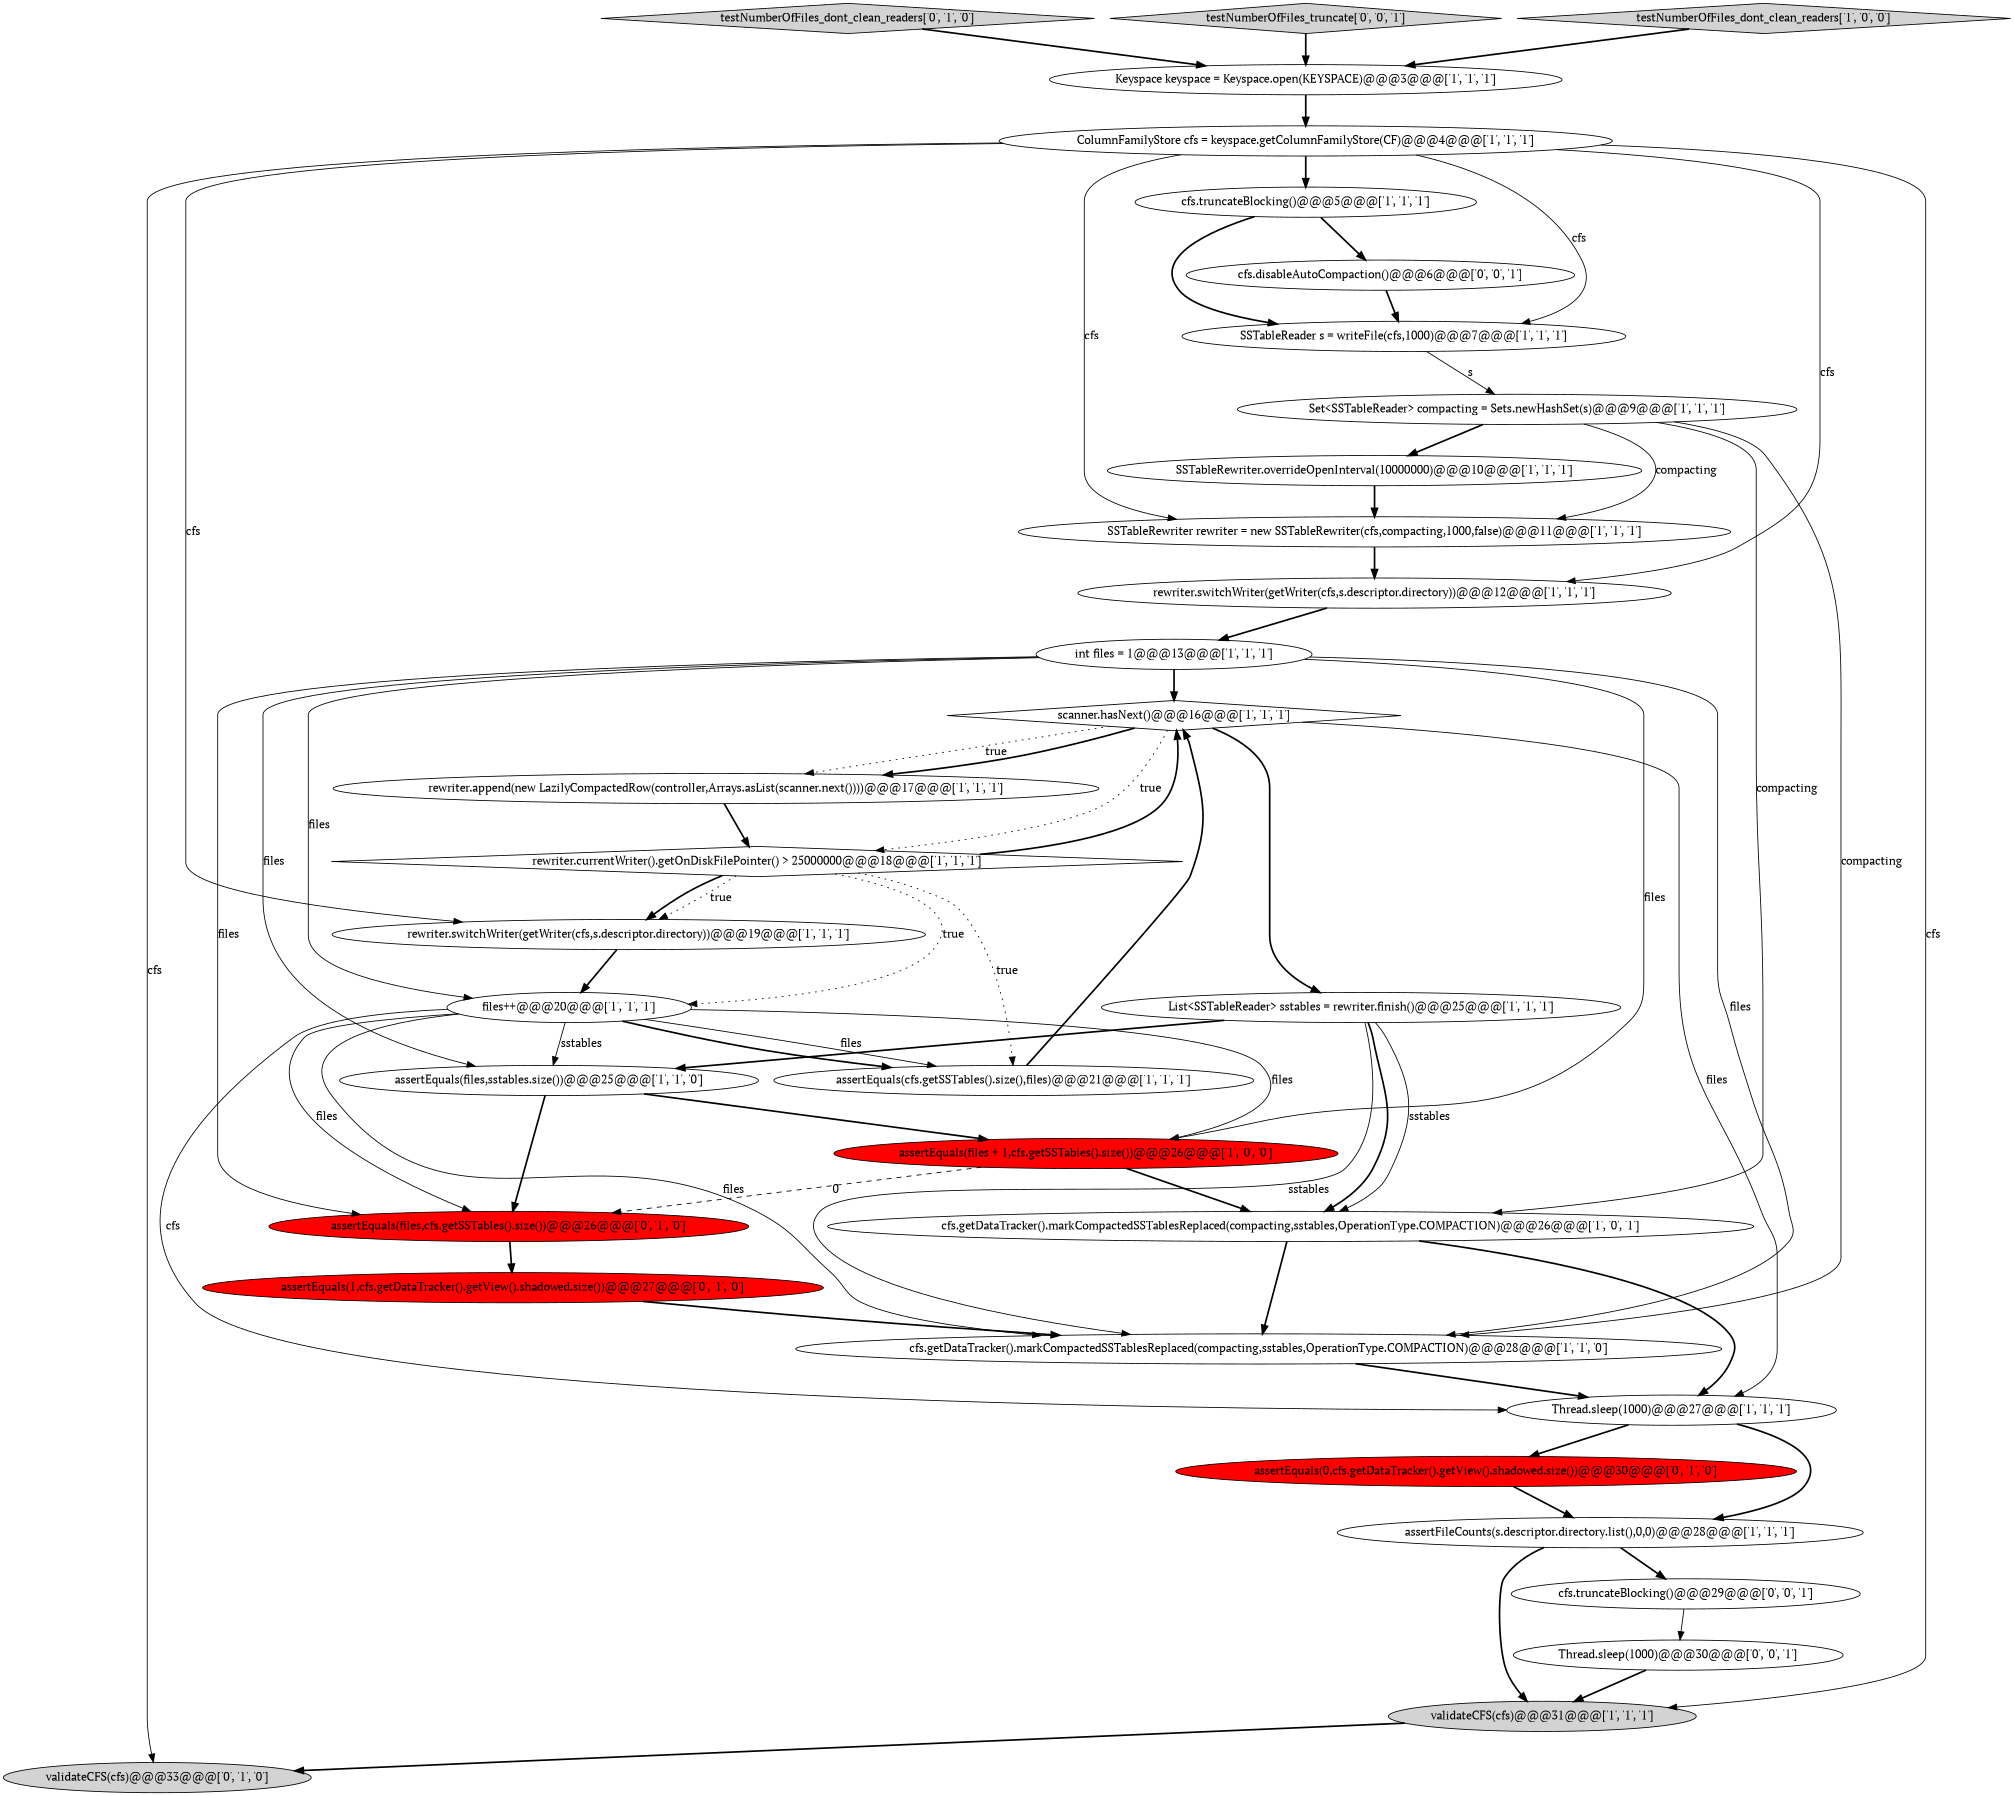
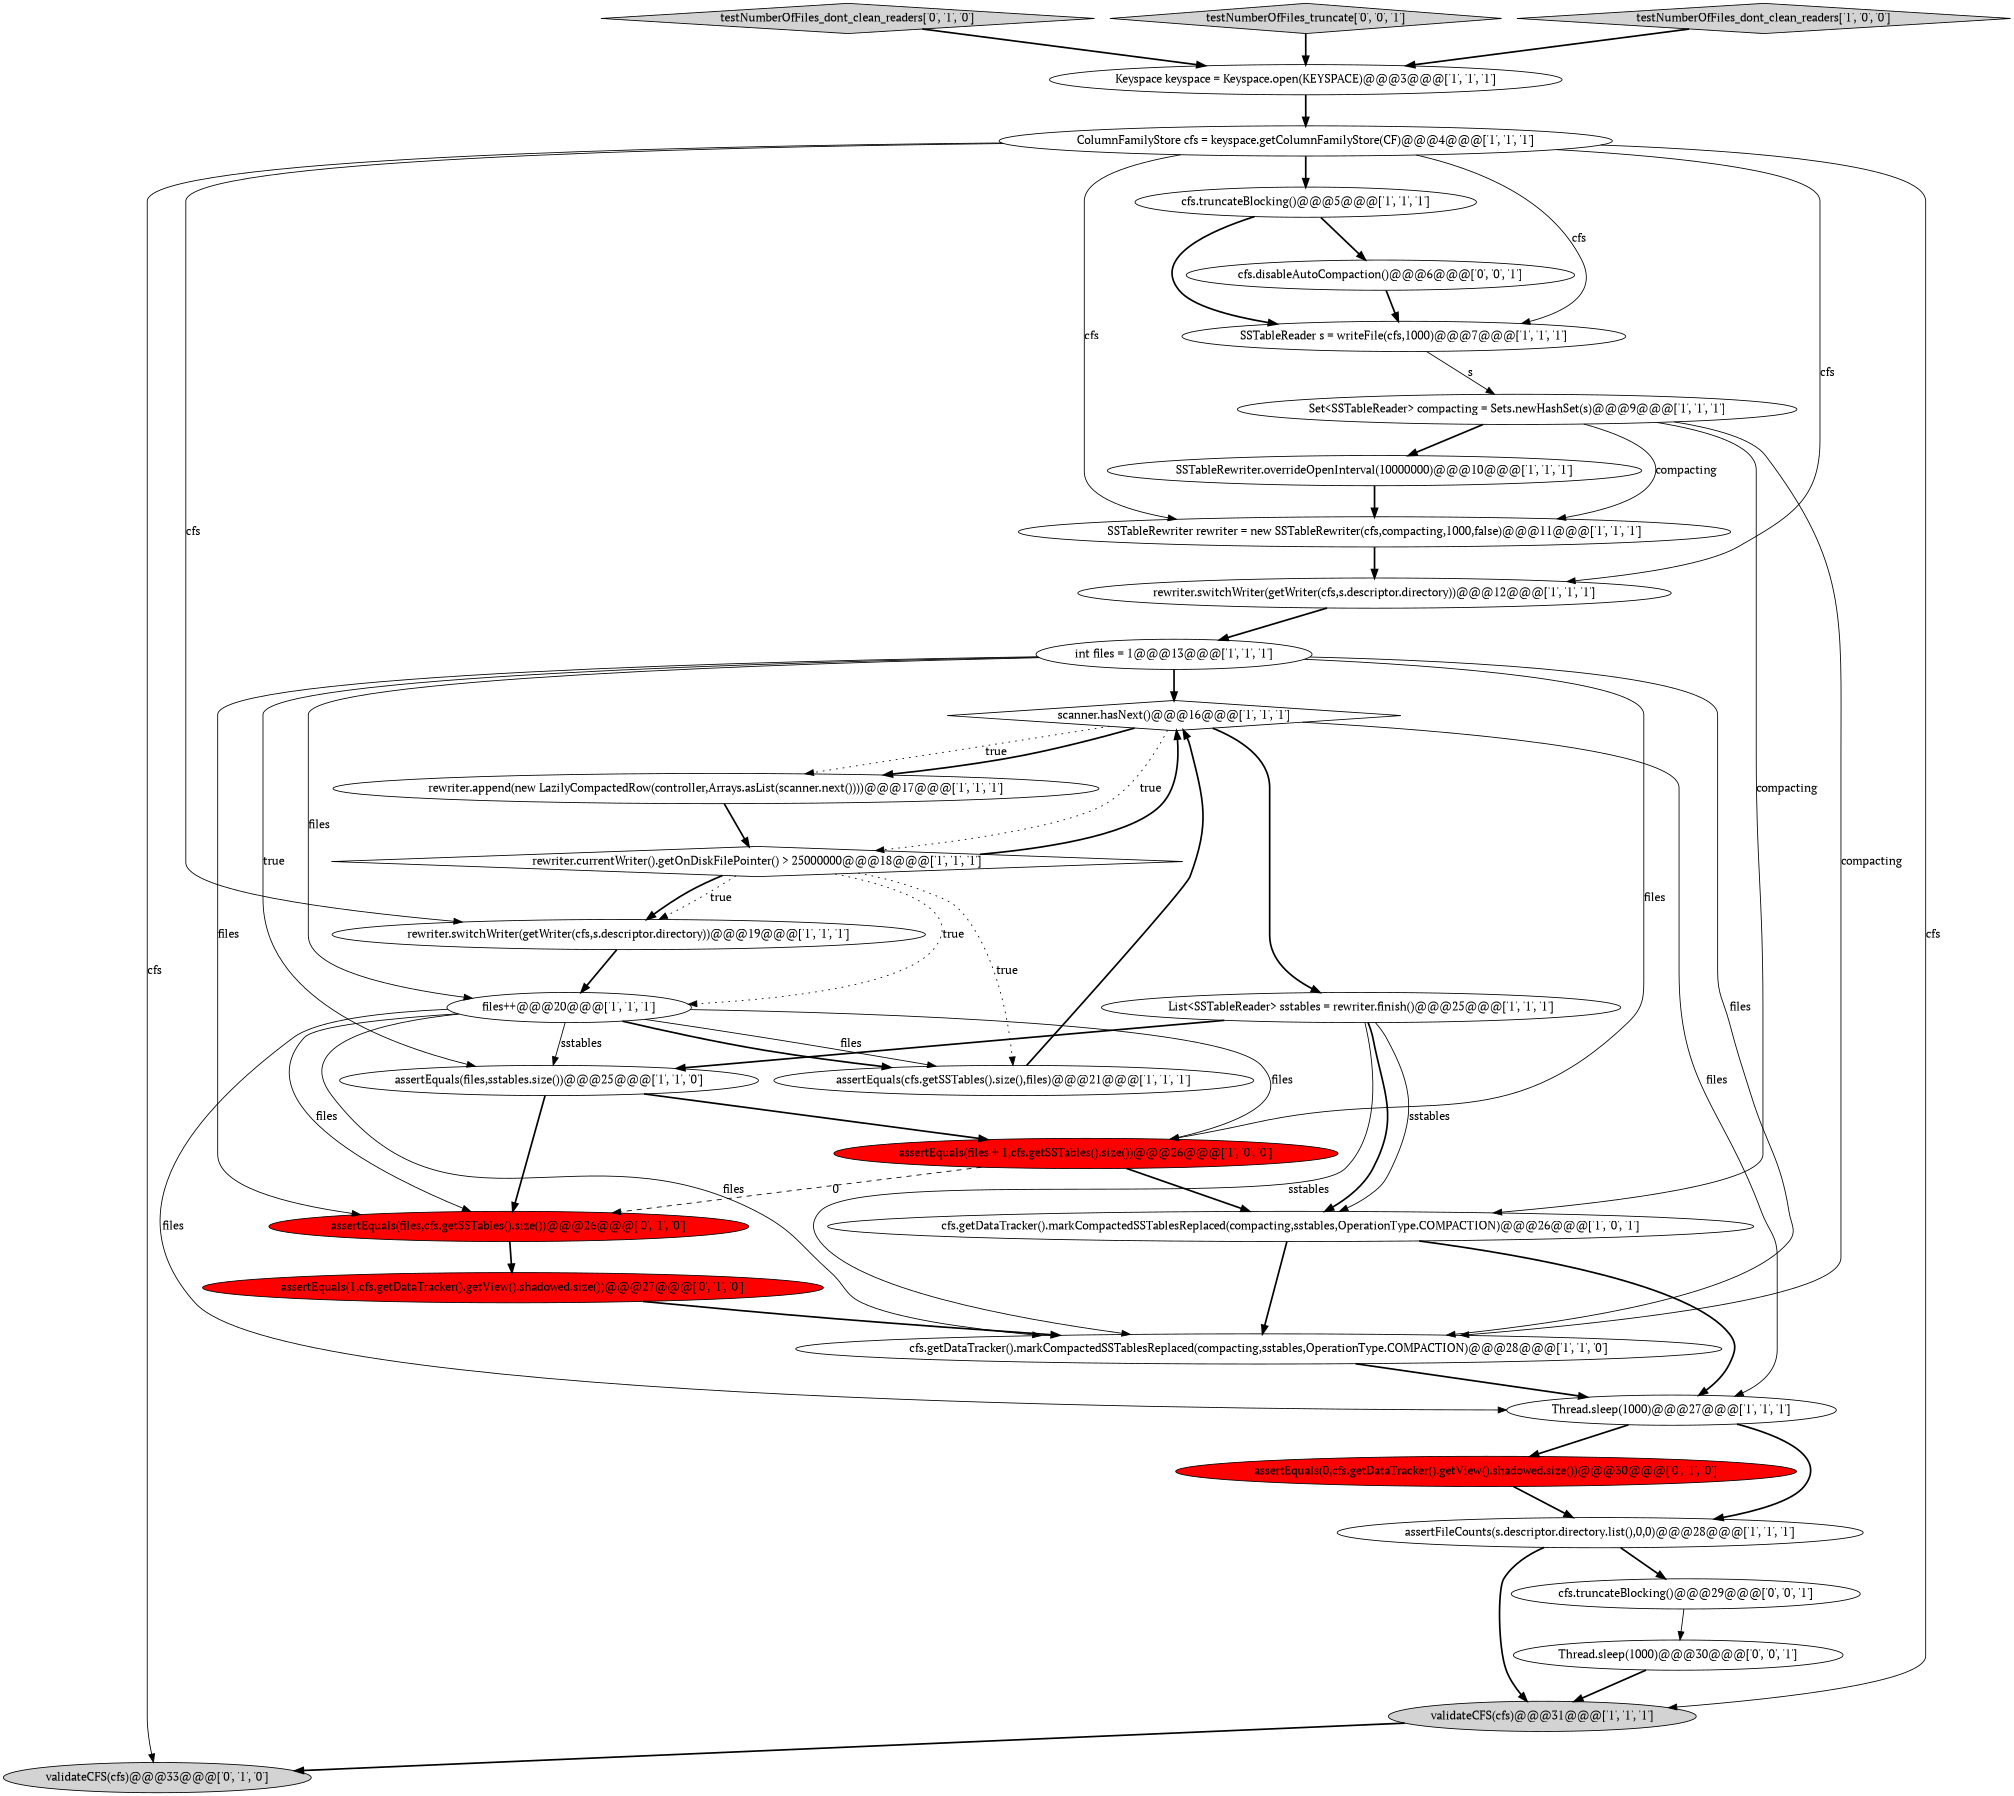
edge "int files = 1@@@13@@@['1', '1', '1']" -> "assertEquals(files,sstables.size())@@@25@@@['1', '1', '0']": label "files" -> "true"
edge "files++@@@20@@@['1', '1', '1']" -> "Thread.sleep(1000)@@@27@@@['1', '1', '1']": label "cfs" -> "files"
